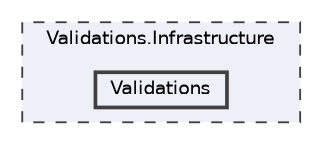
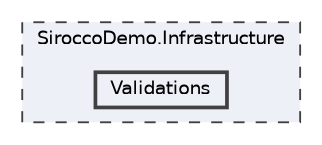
cluster "Validations.Infrastructure": label "Validations.Infrastructure" -> "SiroccoDemo.Infrastructure"
